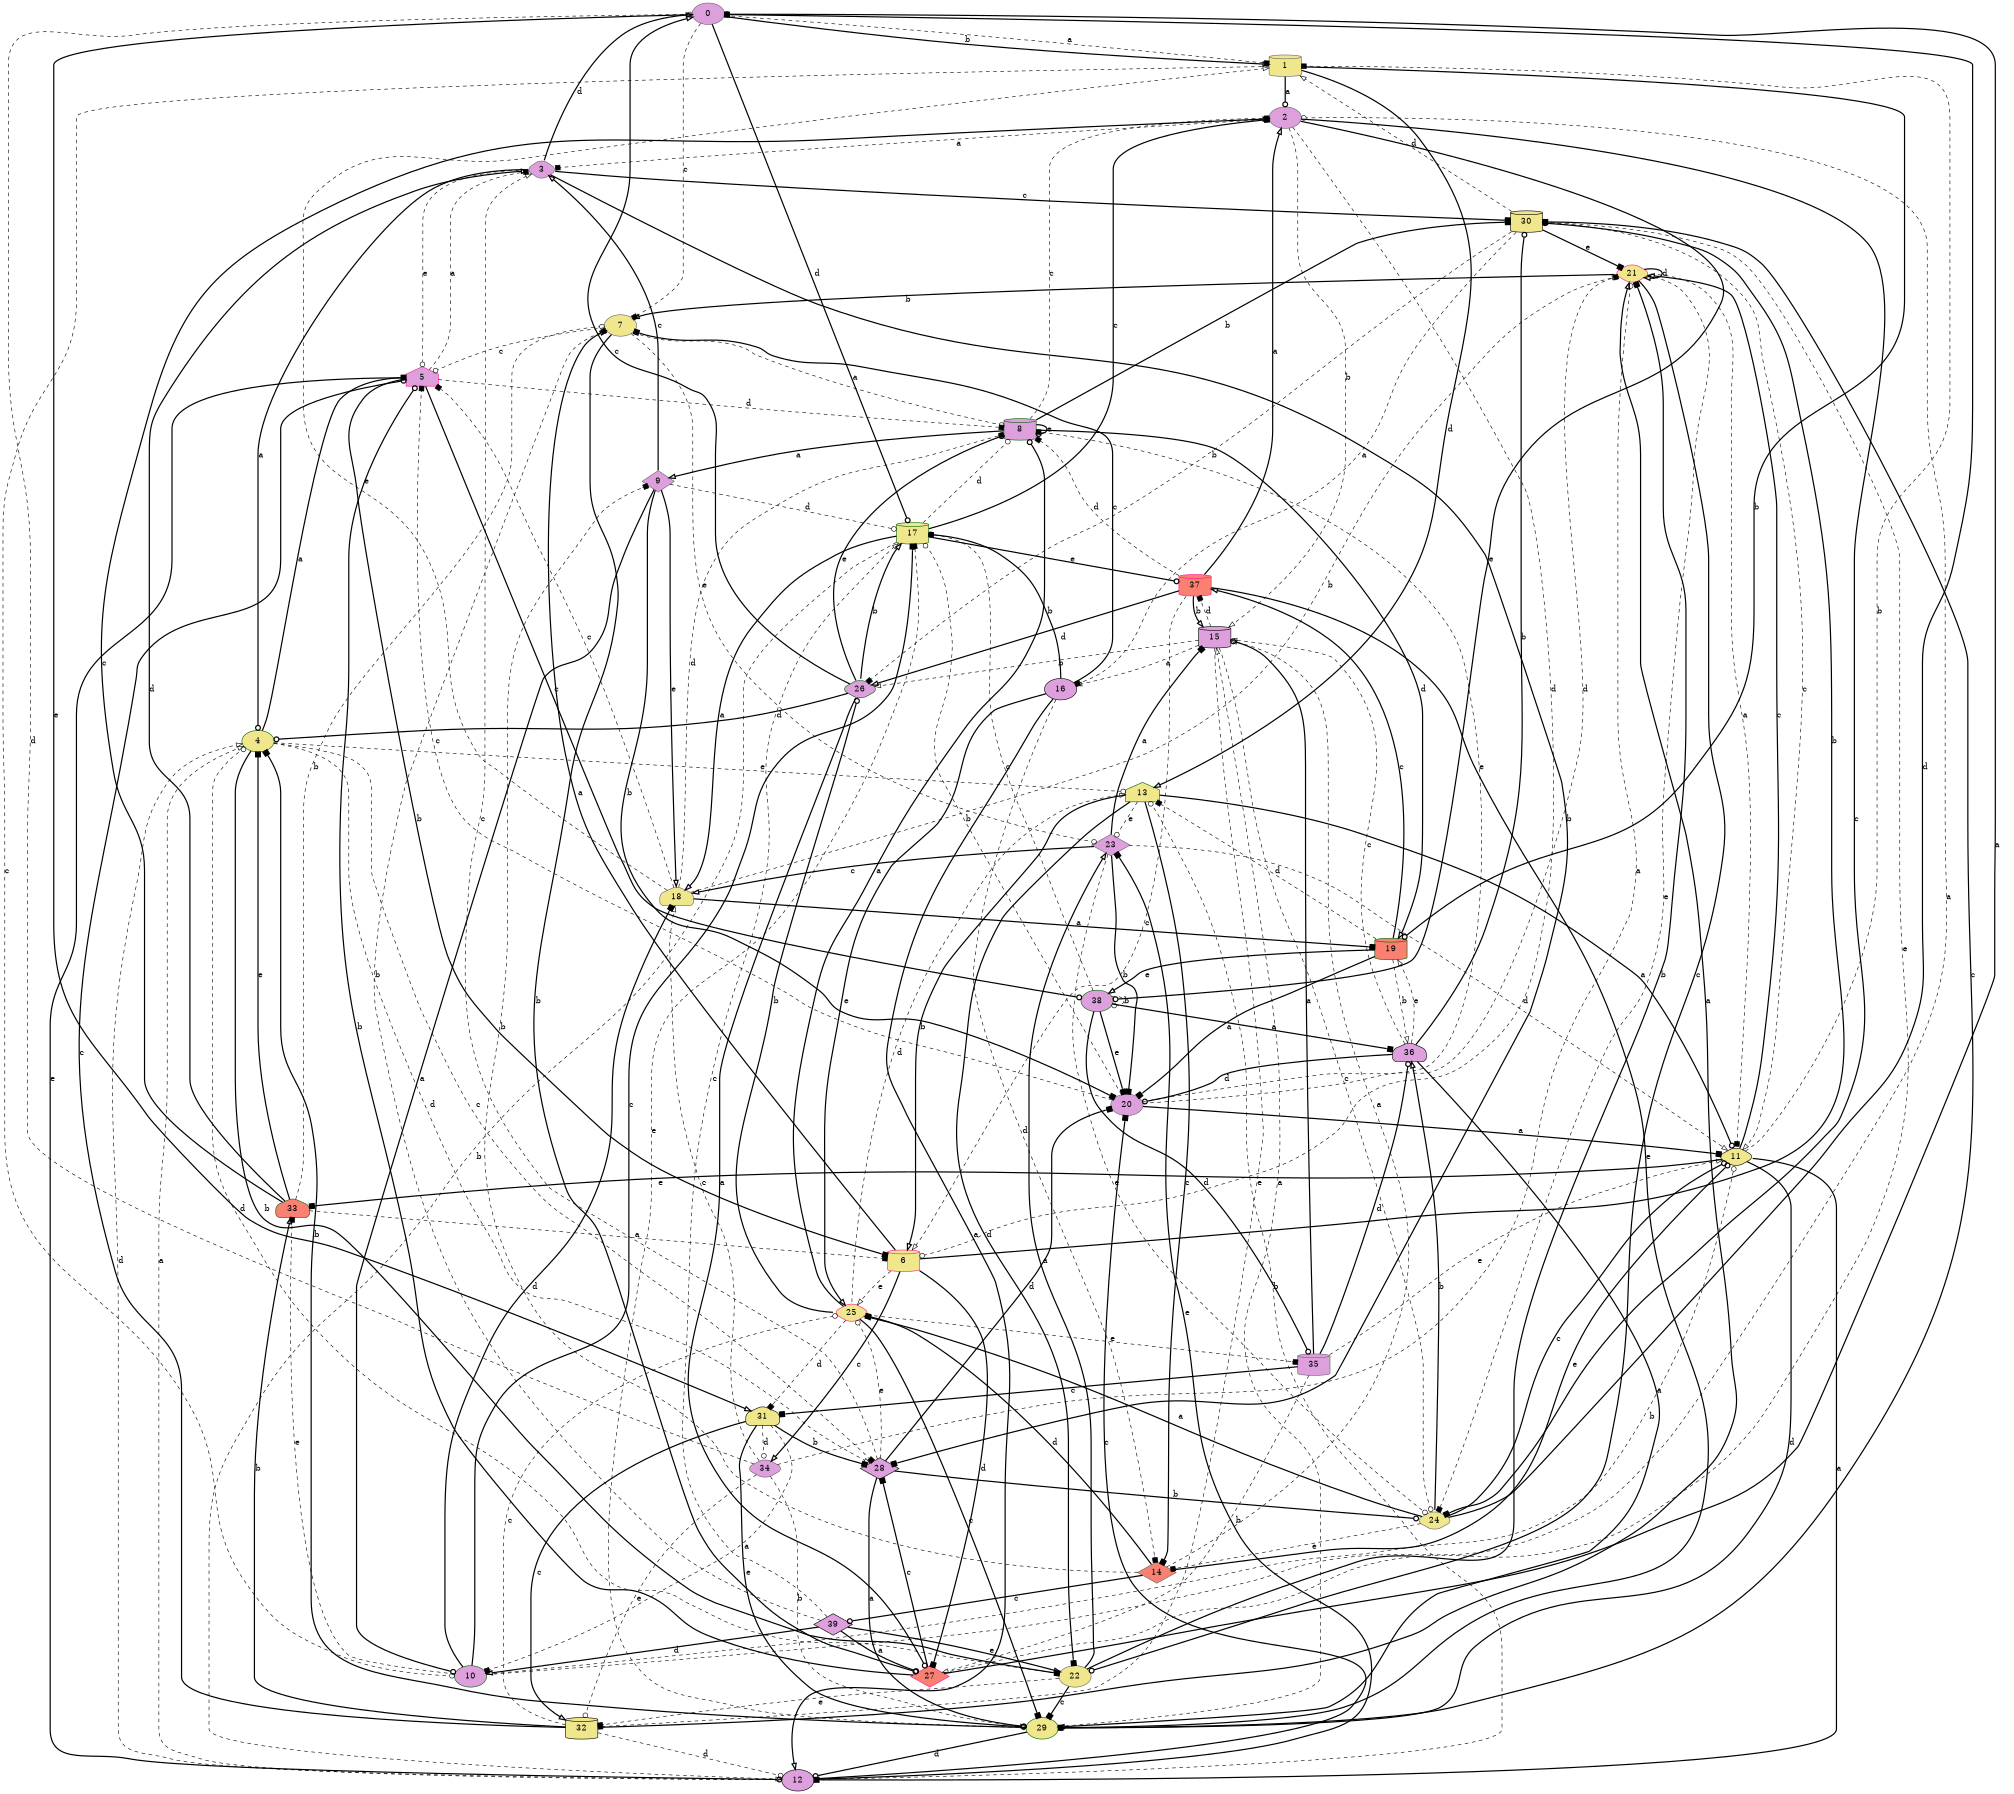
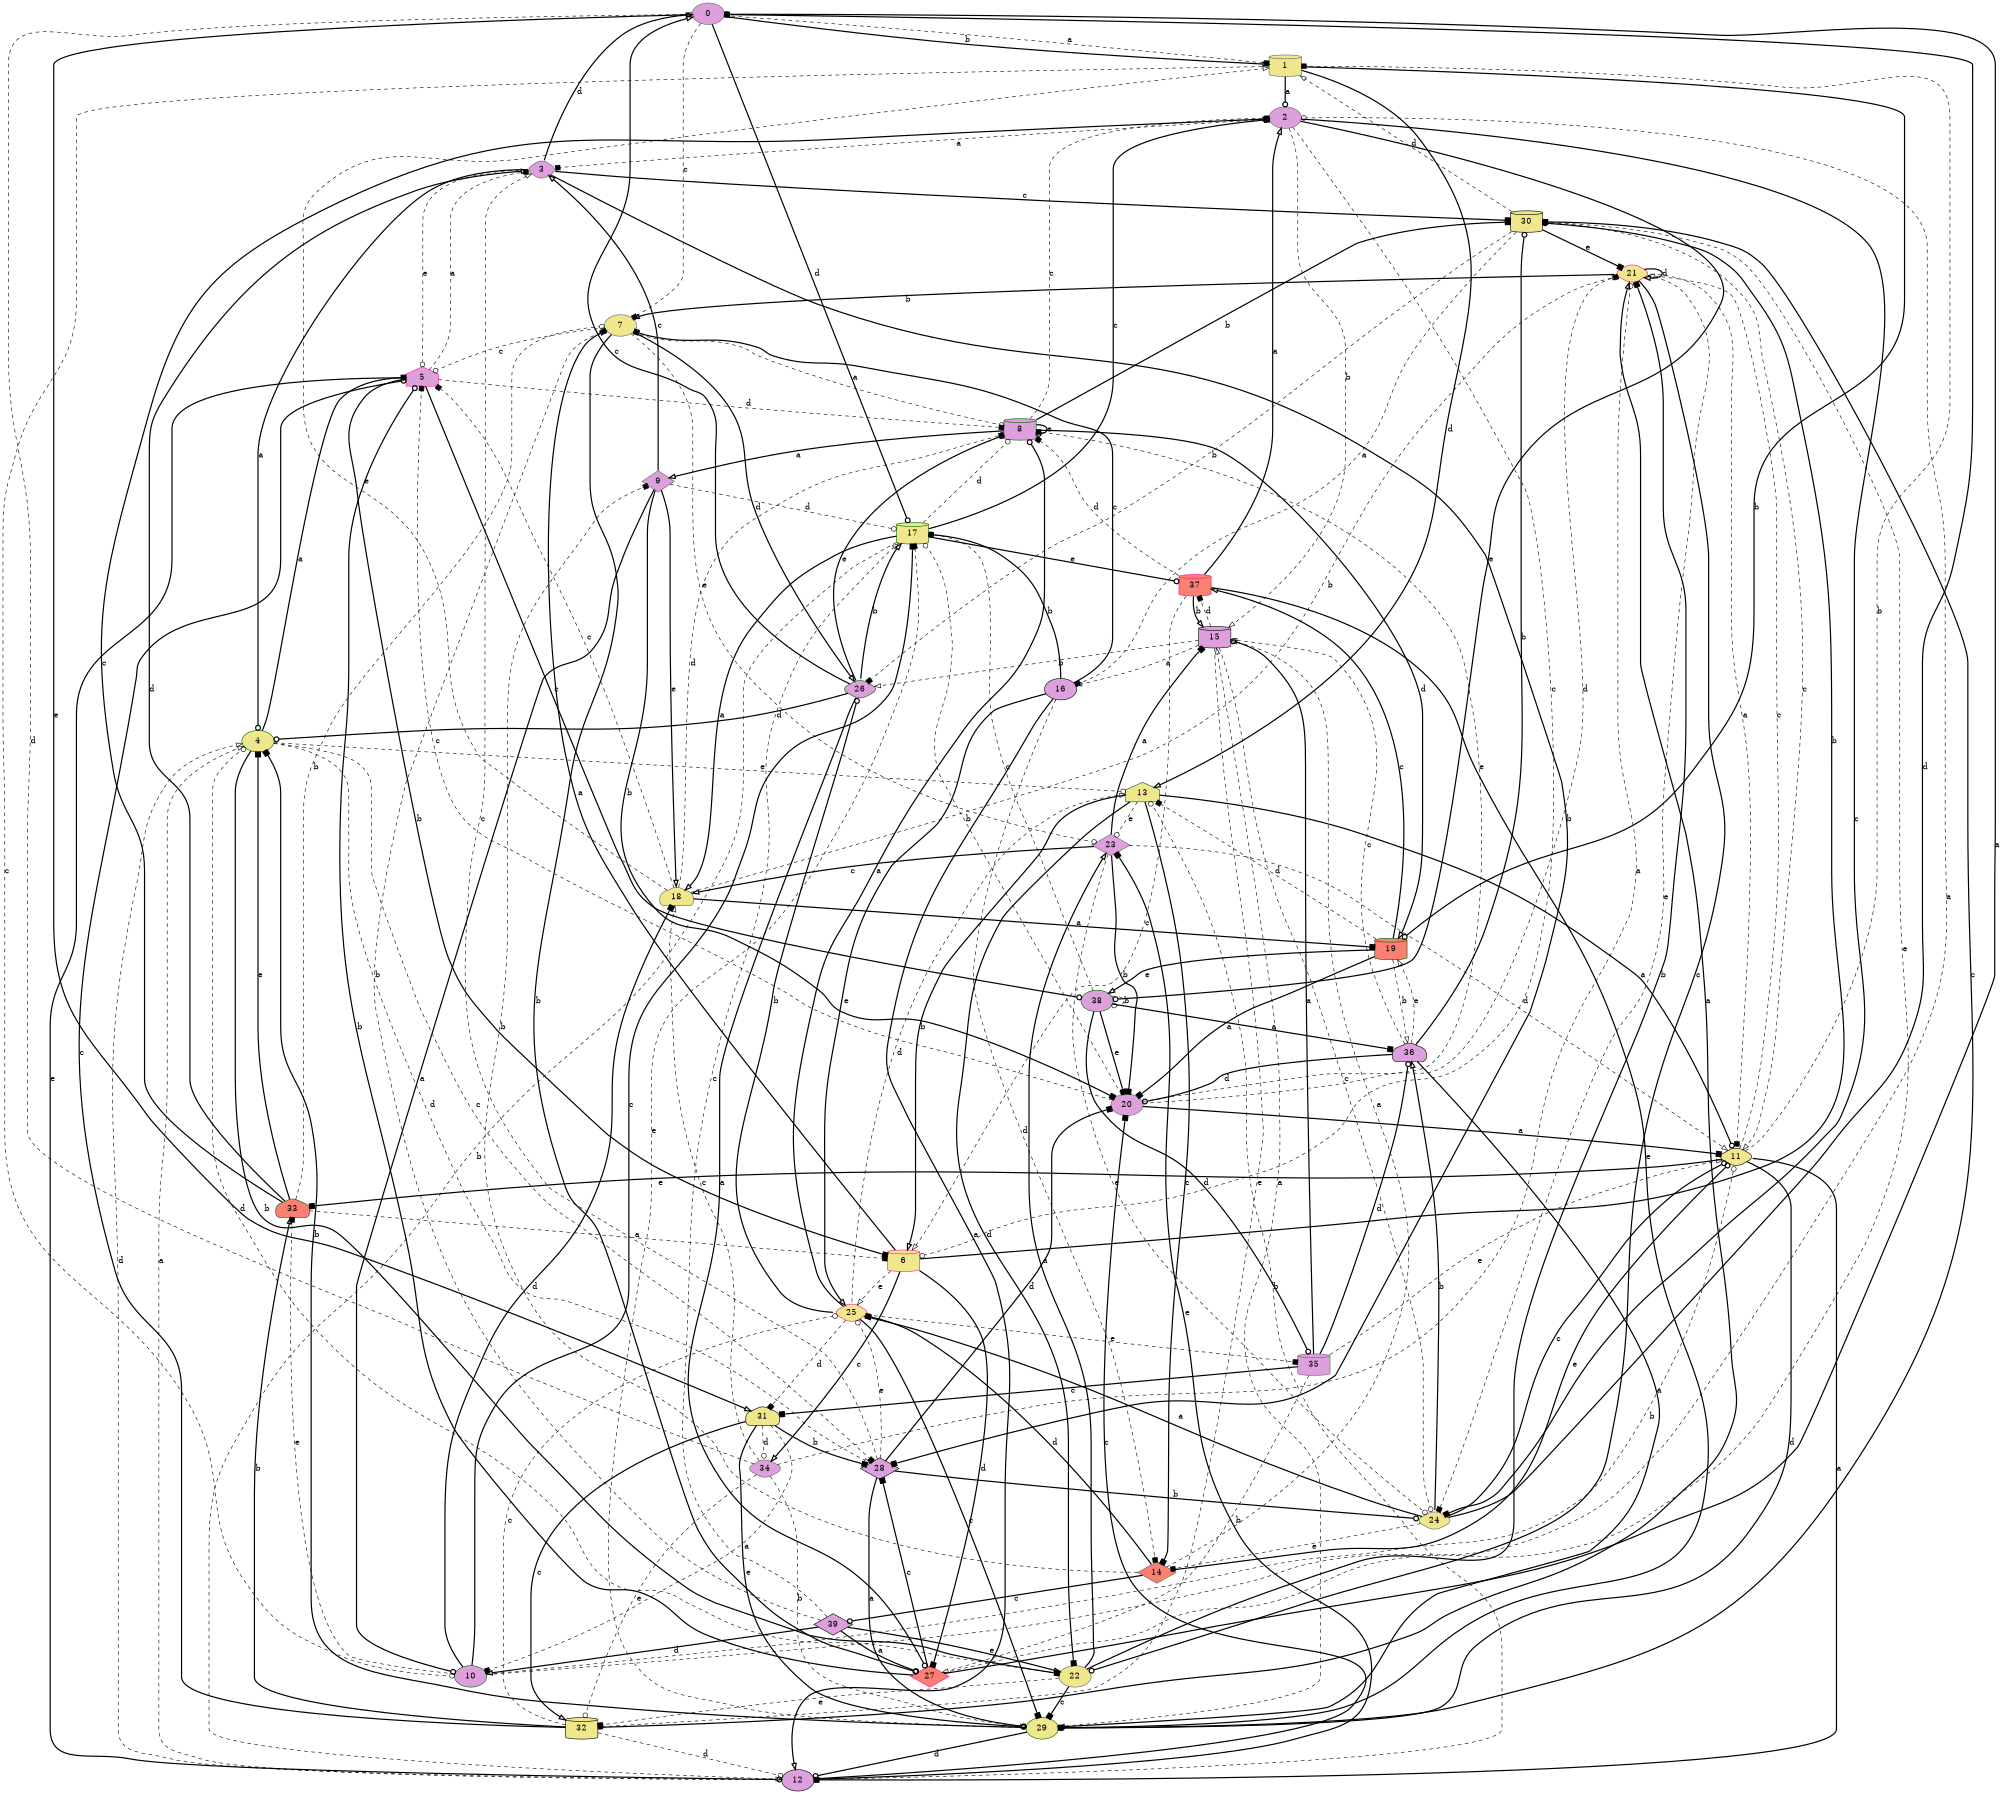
edge "37" -> "26": now "7" -> "26"
edge "11" -> "21": style bold -> dashed
edge "2" -> "6": label "d" -> "c"
